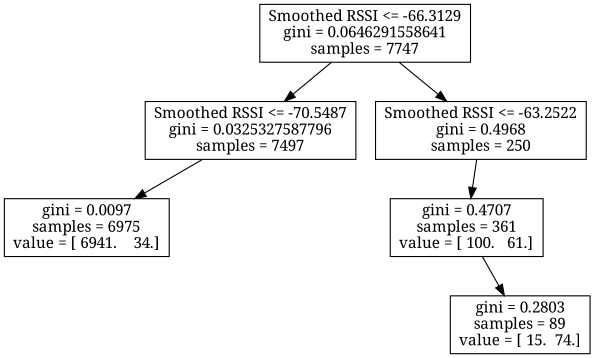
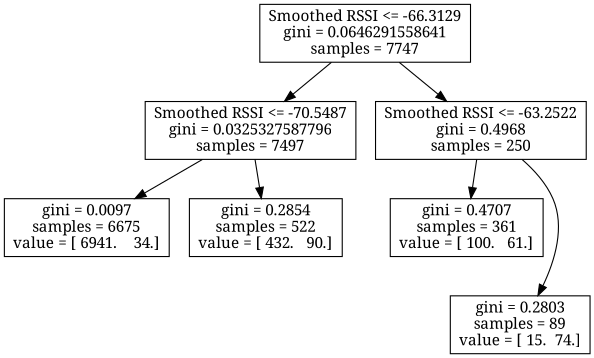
node "gini = 0.0097 samples = 6975 value = [ 6941.    34.]": label "gini = 0.0097 samples = 6975 value = [ 6941.    34.]" -> "gini = 0.0097 samples = 6675 value = [ 6941.    34.]"
node "gini = 0.2854 samples = 522 value = [ 432.   90.]": added
edge "gini = 0.4707 samples = 361 value = [ 100.   61.]" -> "gini = 0.2803 samples = 89 value = [ 15.  74.]": now "Smoothed RSSI <= -63.2522 gini = 0.4968 samples = 250" -> "gini = 0.2803 samples = 89 value = [ 15.  74.]"
